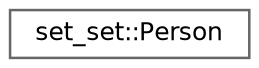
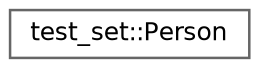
node "set_set::Person": label "set_set::Person" -> "test_set::Person"
